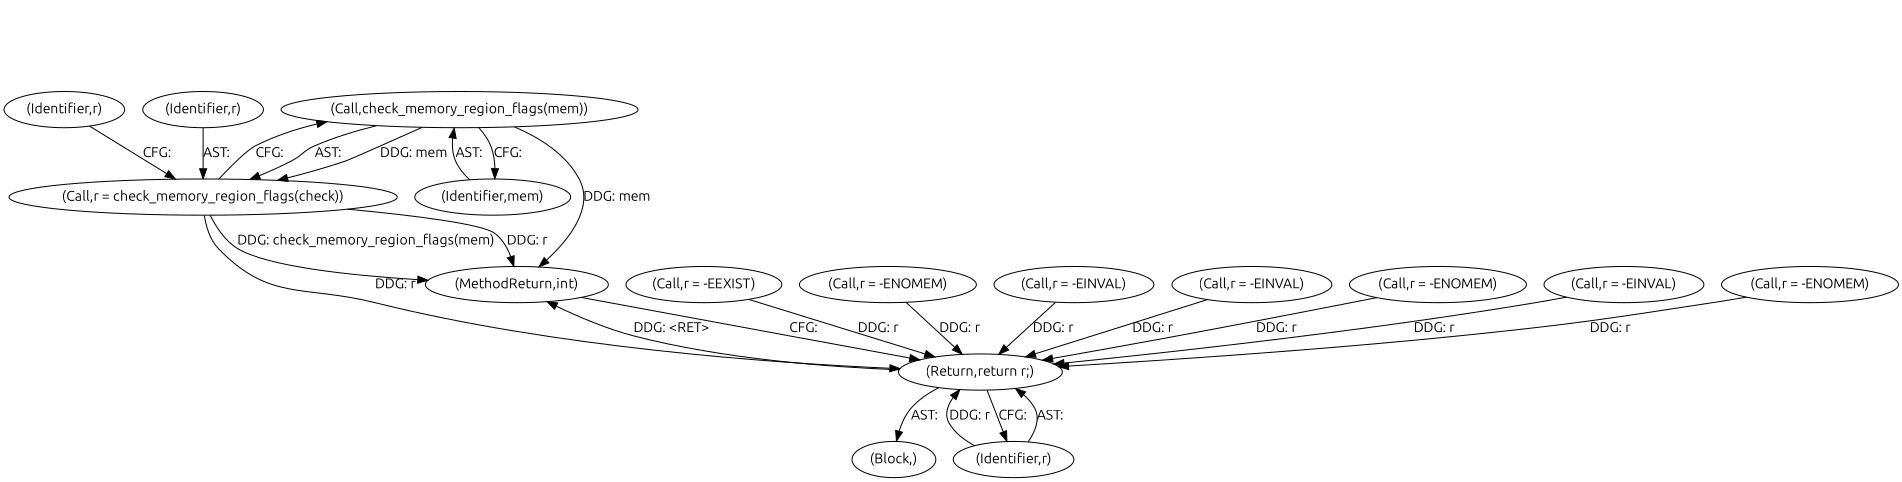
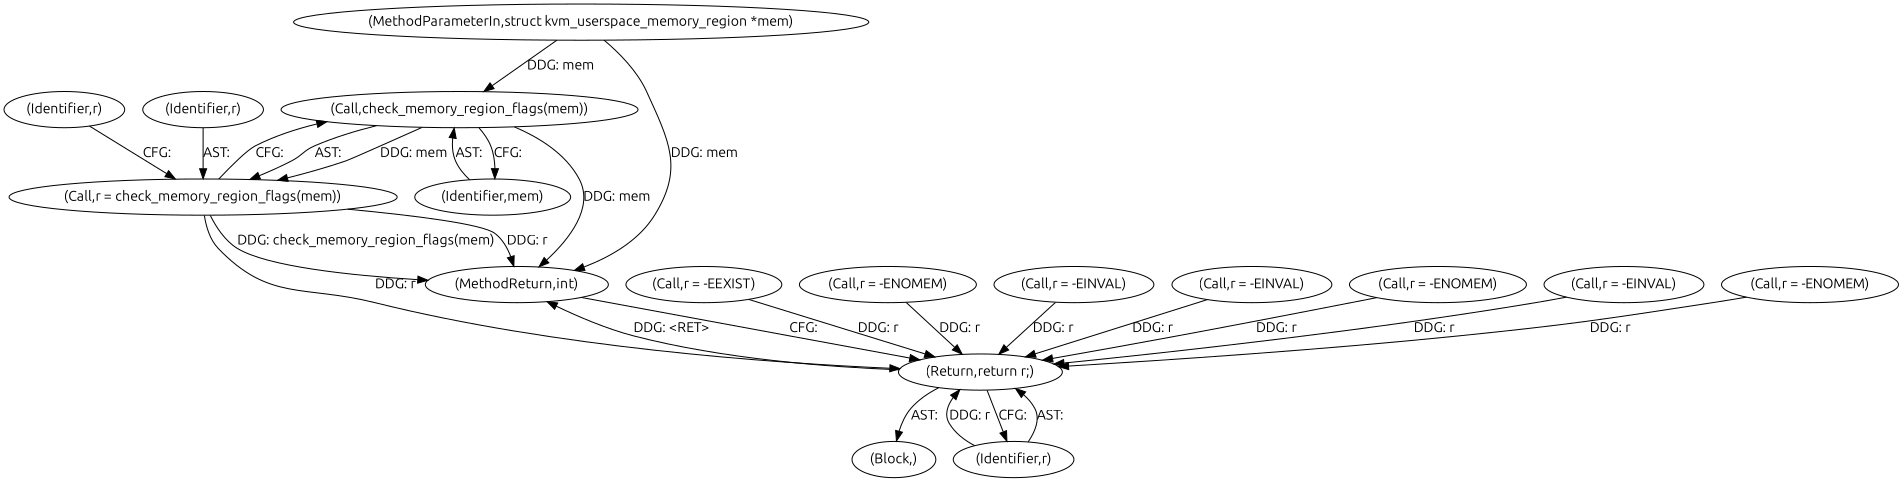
node "(MethodParameterIn,struct kvm_userspace_memory_region *mem)": added
node "(Call,r = check_memory_region_flags(check))": label "(Call,r = check_memory_region_flags(check))" -> "(Call,r = check_memory_region_flags(mem))"
